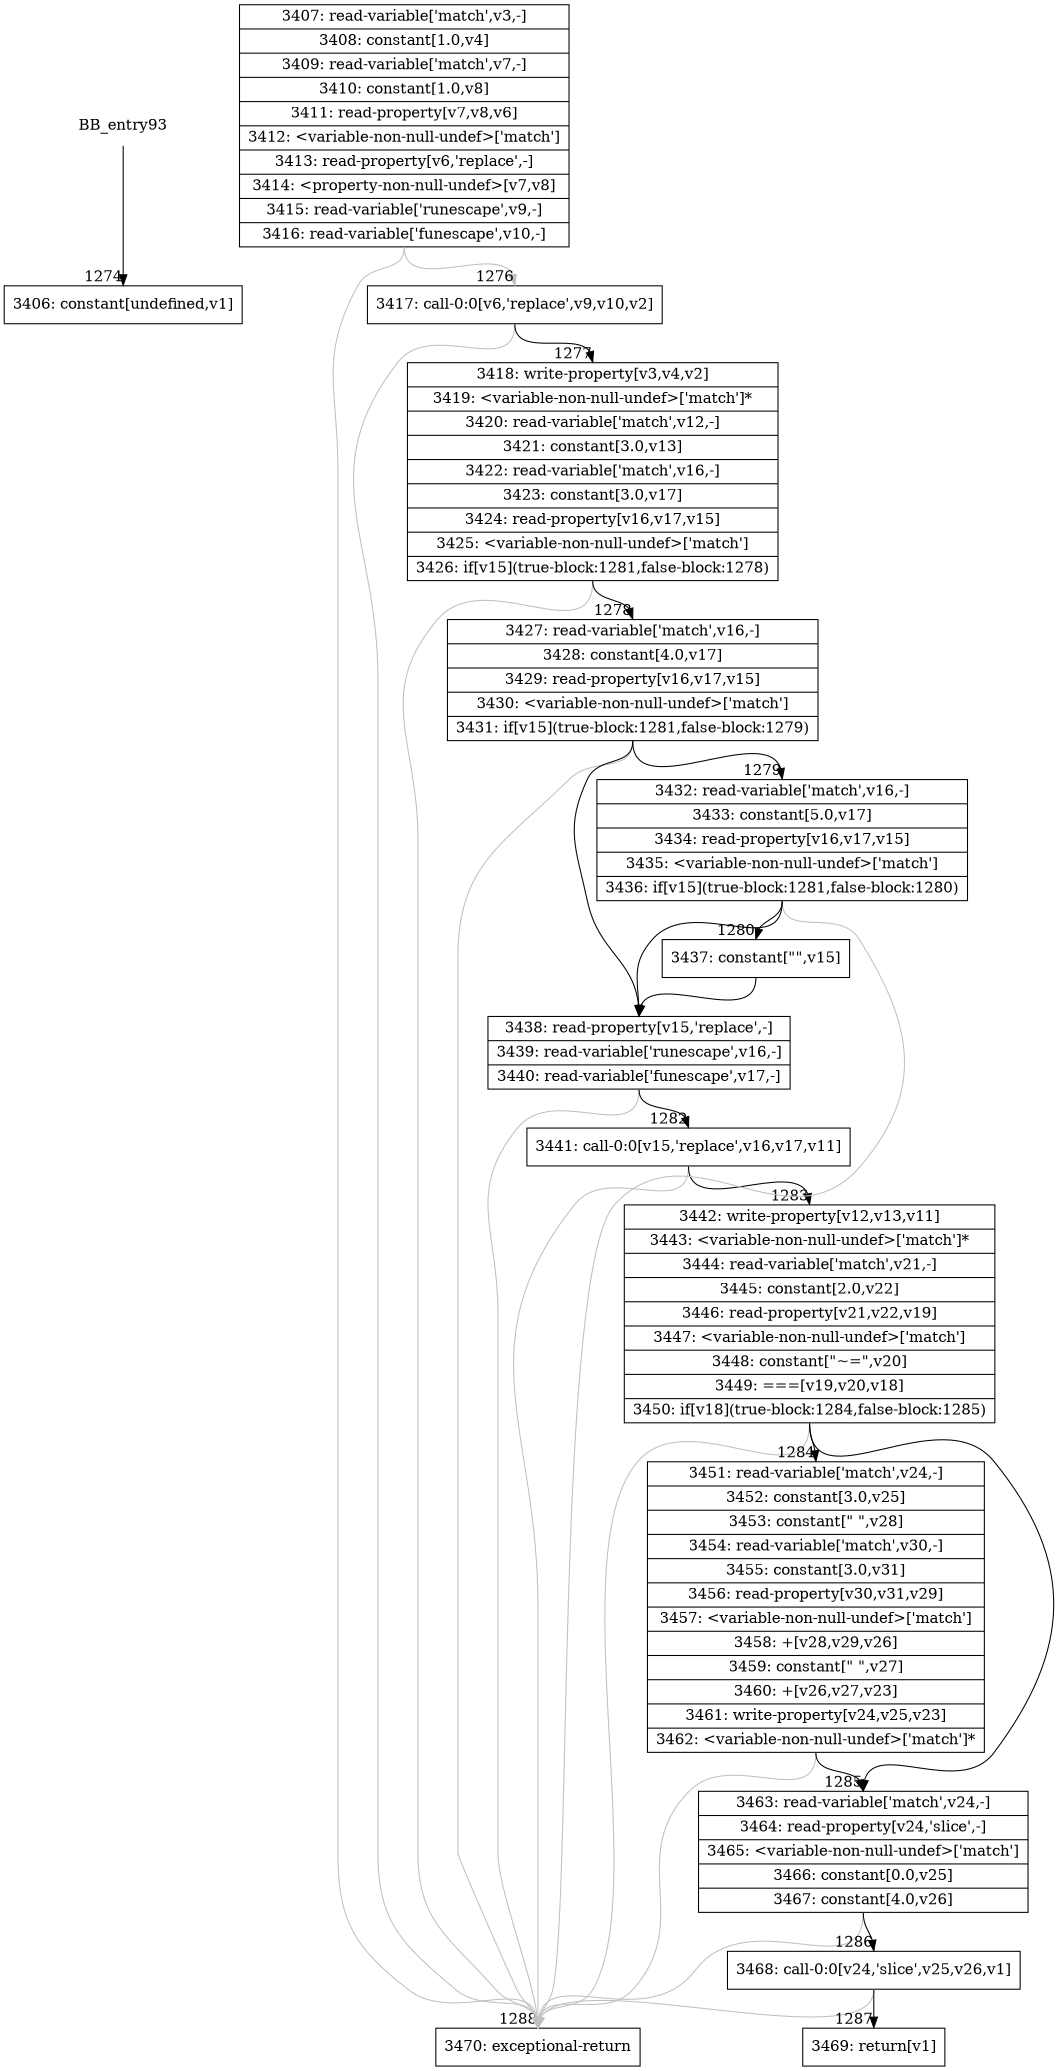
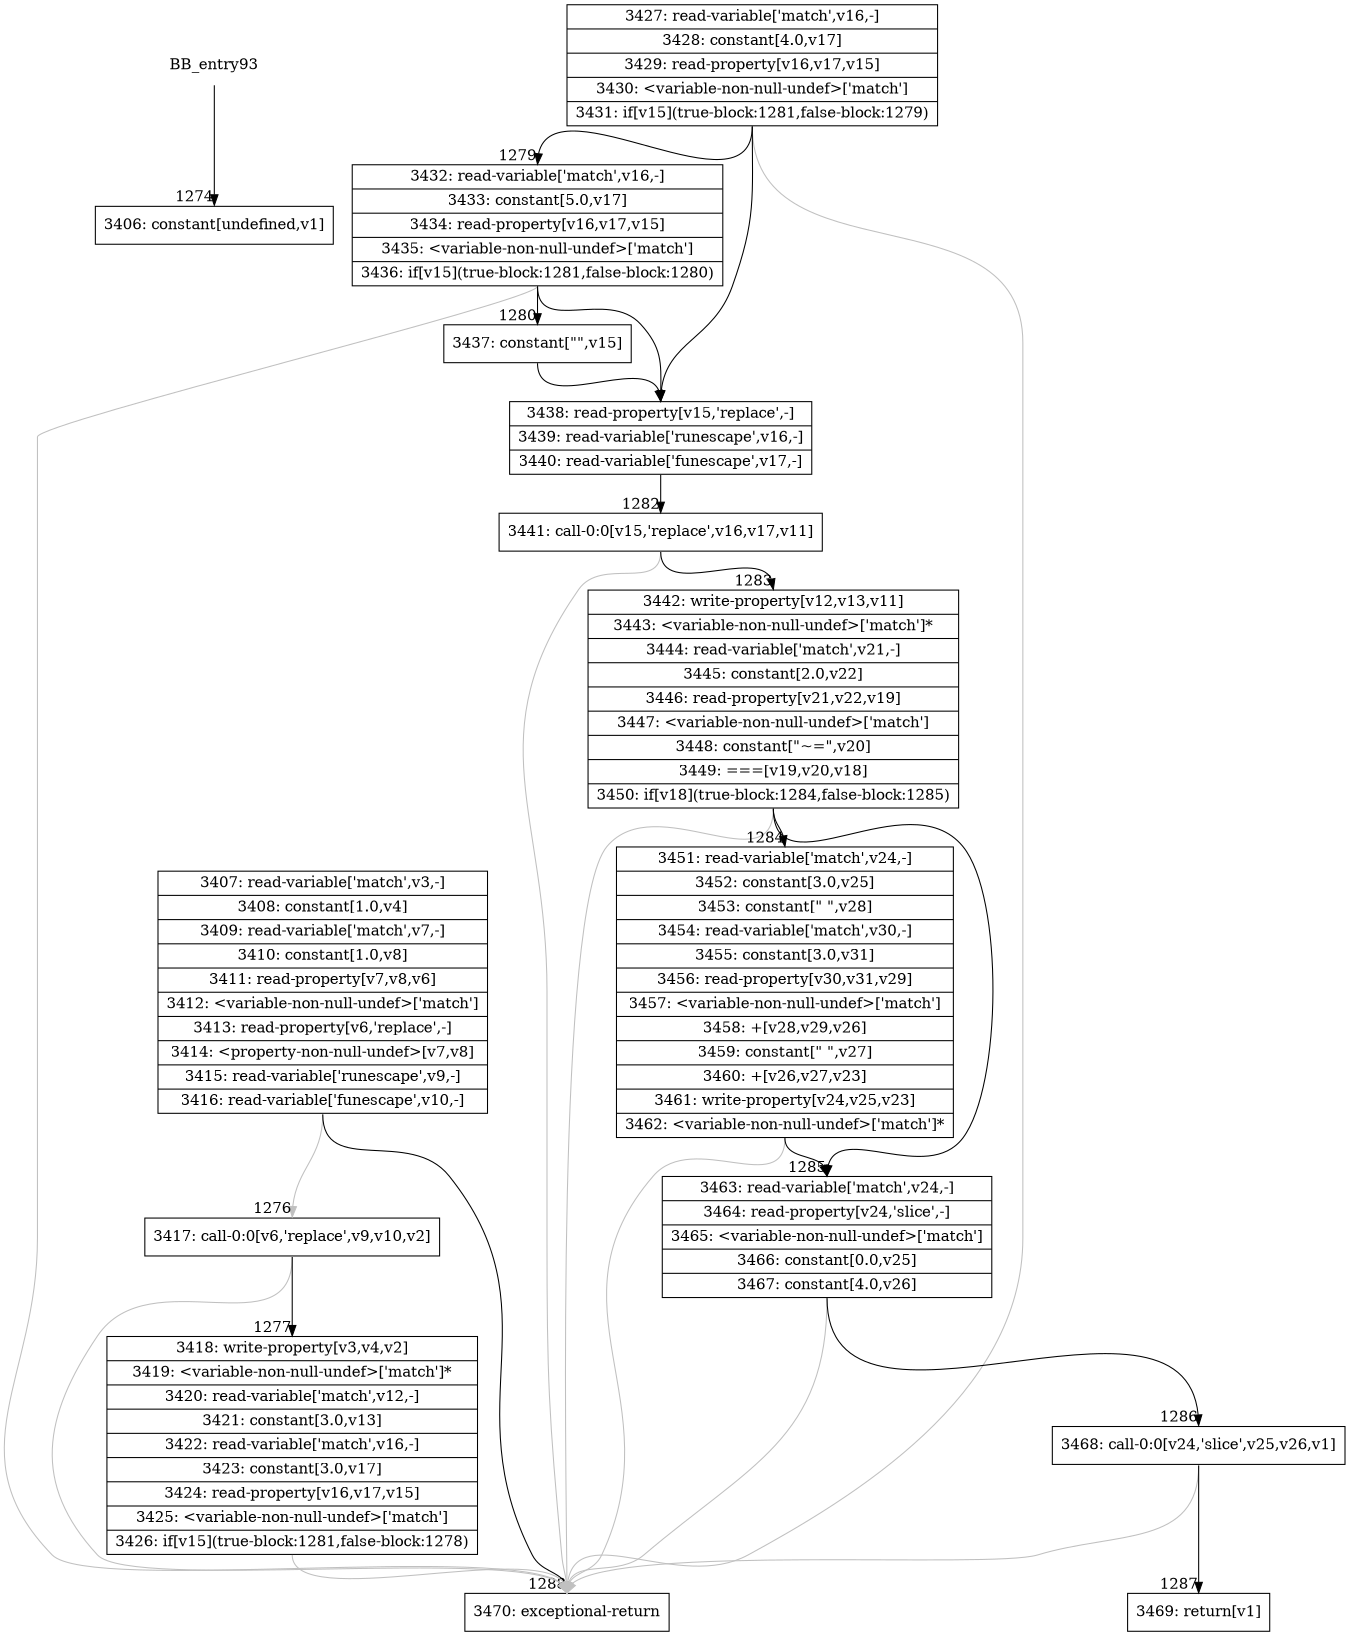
edge "3418: write-property[v3,v4,v2]" -> "3427: read-variable['match',v16,-]": removed
edge "3407: read-variable['match',v3,-]" -> "3470: exceptional-return": color gray -> black
edge "3438: read-property[v15,'replace',-]" -> "3470: exceptional-return": removed
